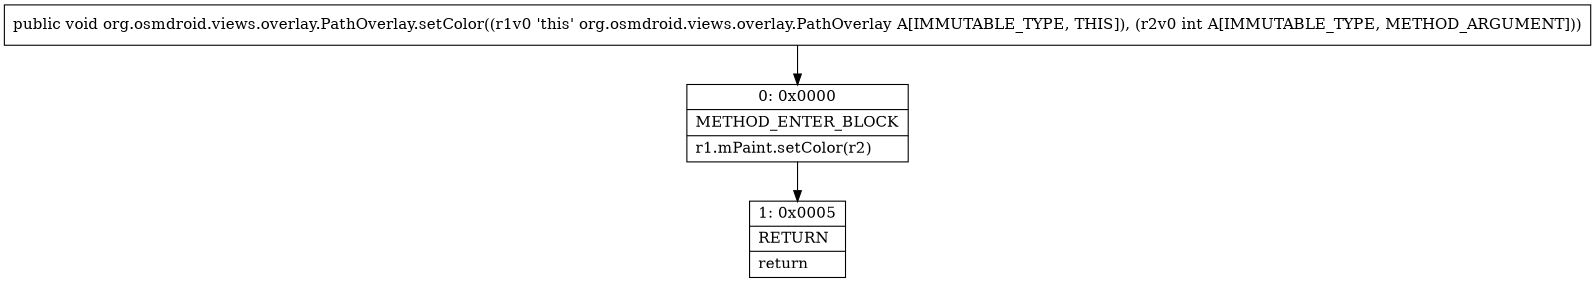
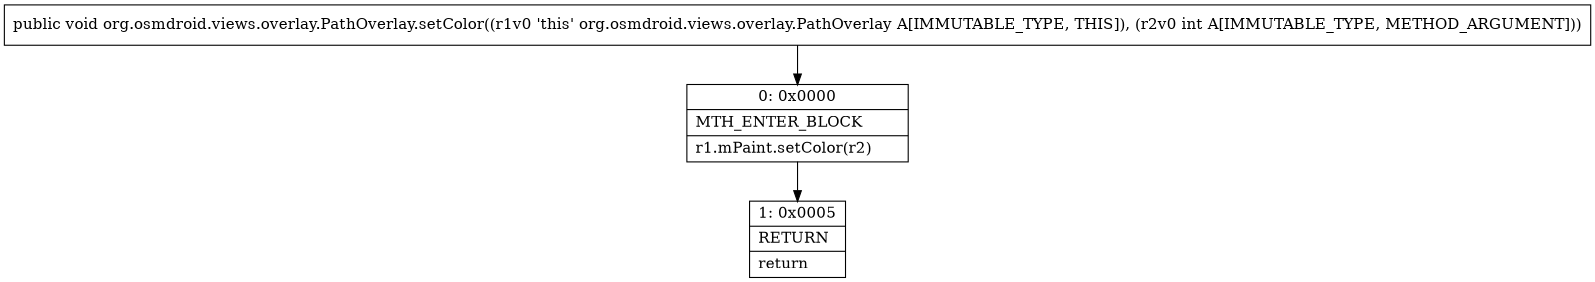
node "0: 0x0000": text "METHOD_ENTER_BLOCK" -> "MTH_ENTER_BLOCK"
